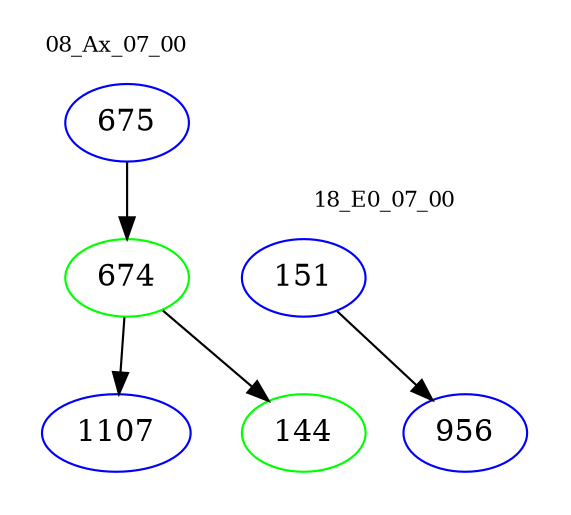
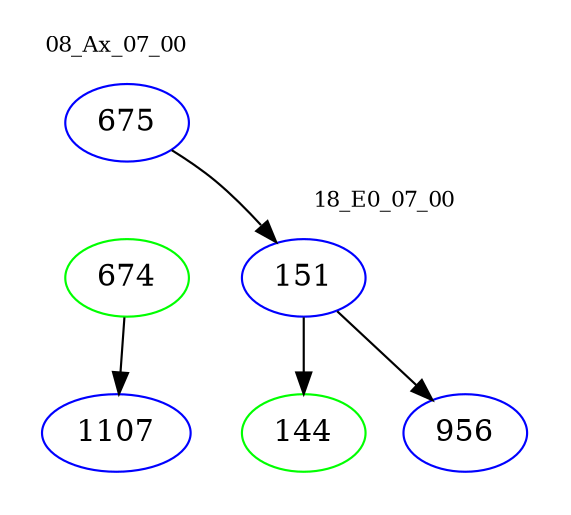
edge "675" -> "674": now "675" -> "151"
edge "674" -> "144": now "151" -> "144"
